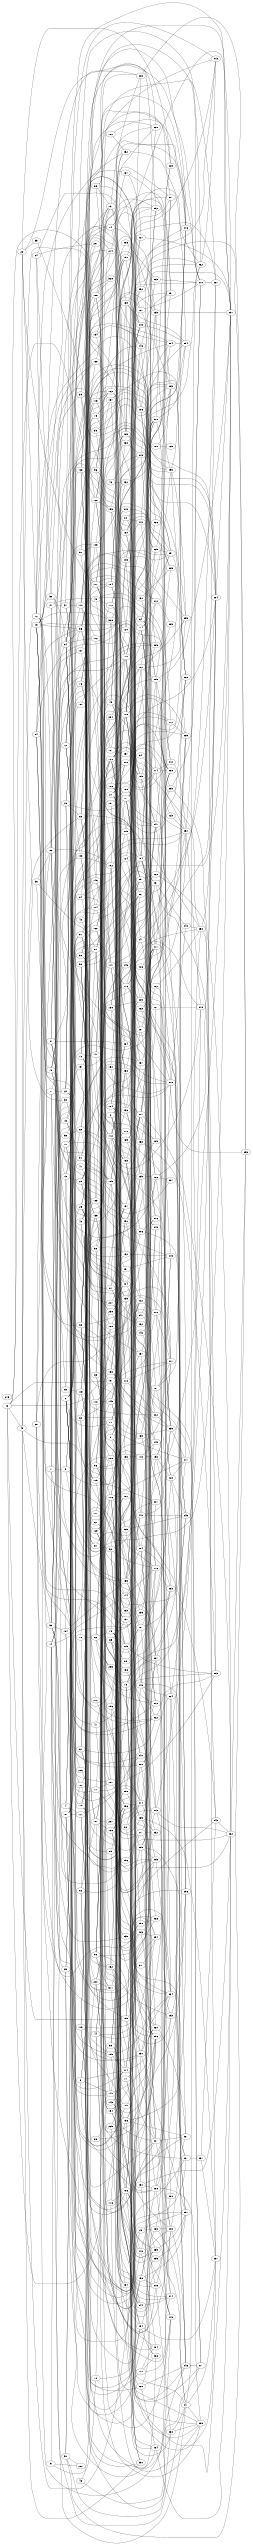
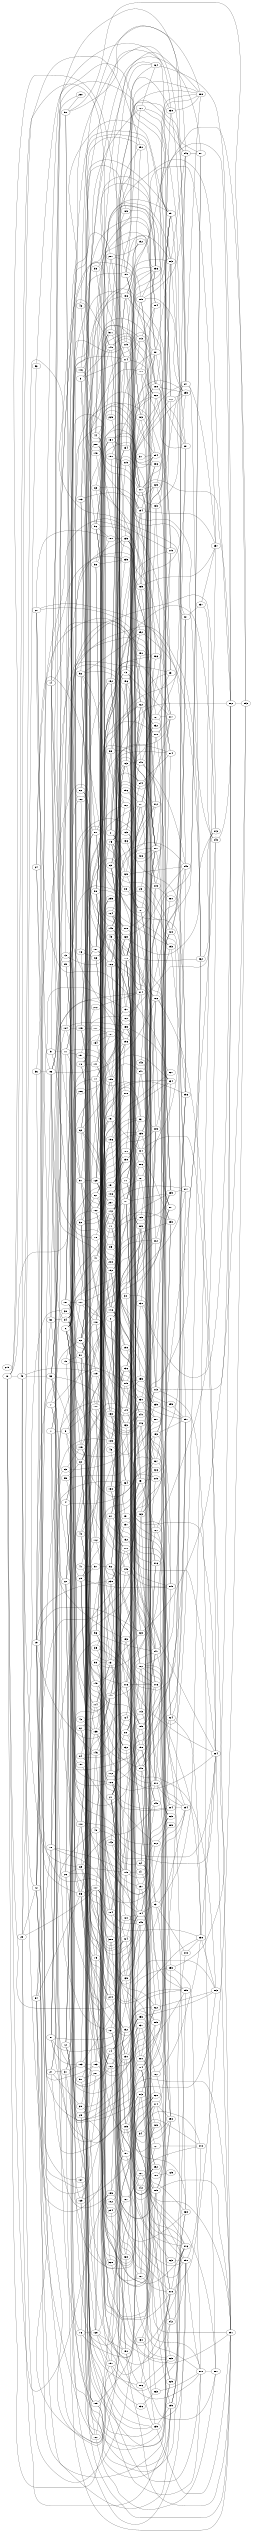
node "148": added
edge "112" -- "185": removed
edge "143" -- "355": removed
